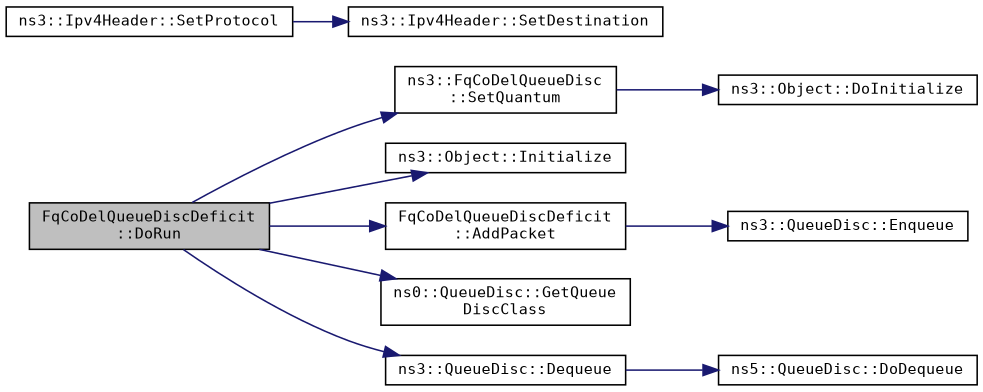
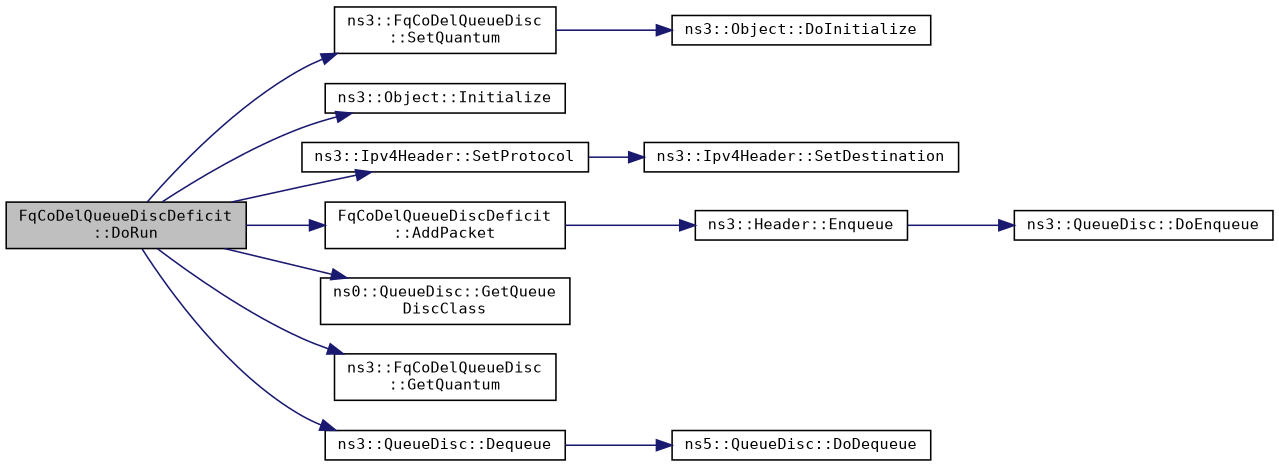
edge "FqCoDelQueueDiscDeficit ::DoRun" -> "ns3::Ipv4Header::SetProtocol": added
node "ns3::QueueDisc::DoEnqueue": added
node "ns3::QueueDisc::Enqueue": label "ns3::QueueDisc::Enqueue" -> "ns3::Header::Enqueue"
node "ns3::FqCoDelQueueDisc ::GetQuantum": added
